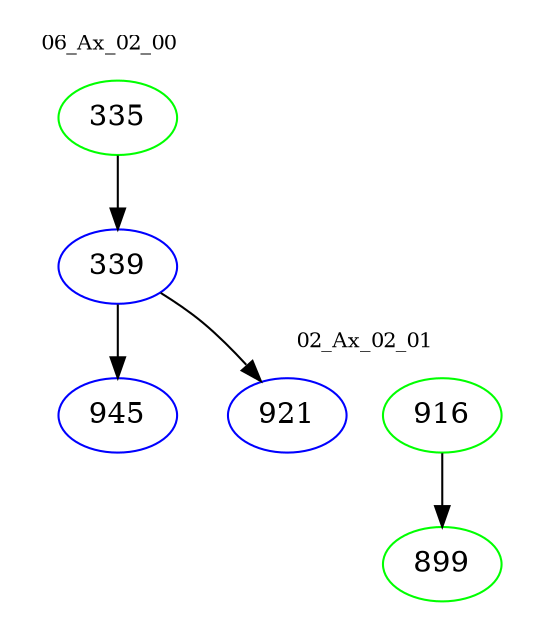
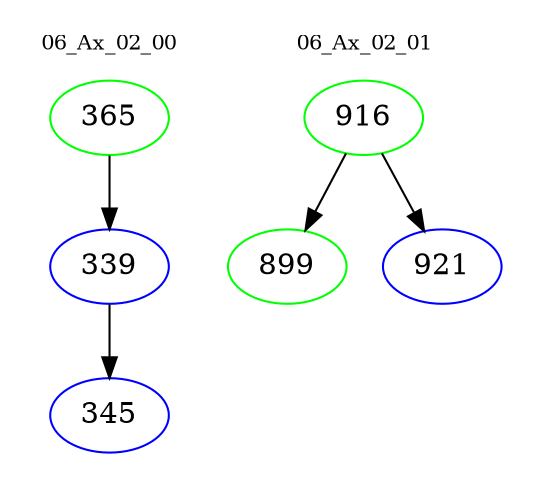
node "335": label "335" -> "365"
cluster "02_Ax_02_01": label "02_Ax_02_01" -> "06_Ax_02_01"
edge "339" -> "921": now "916" -> "921"
node "945": label "945" -> "345"
